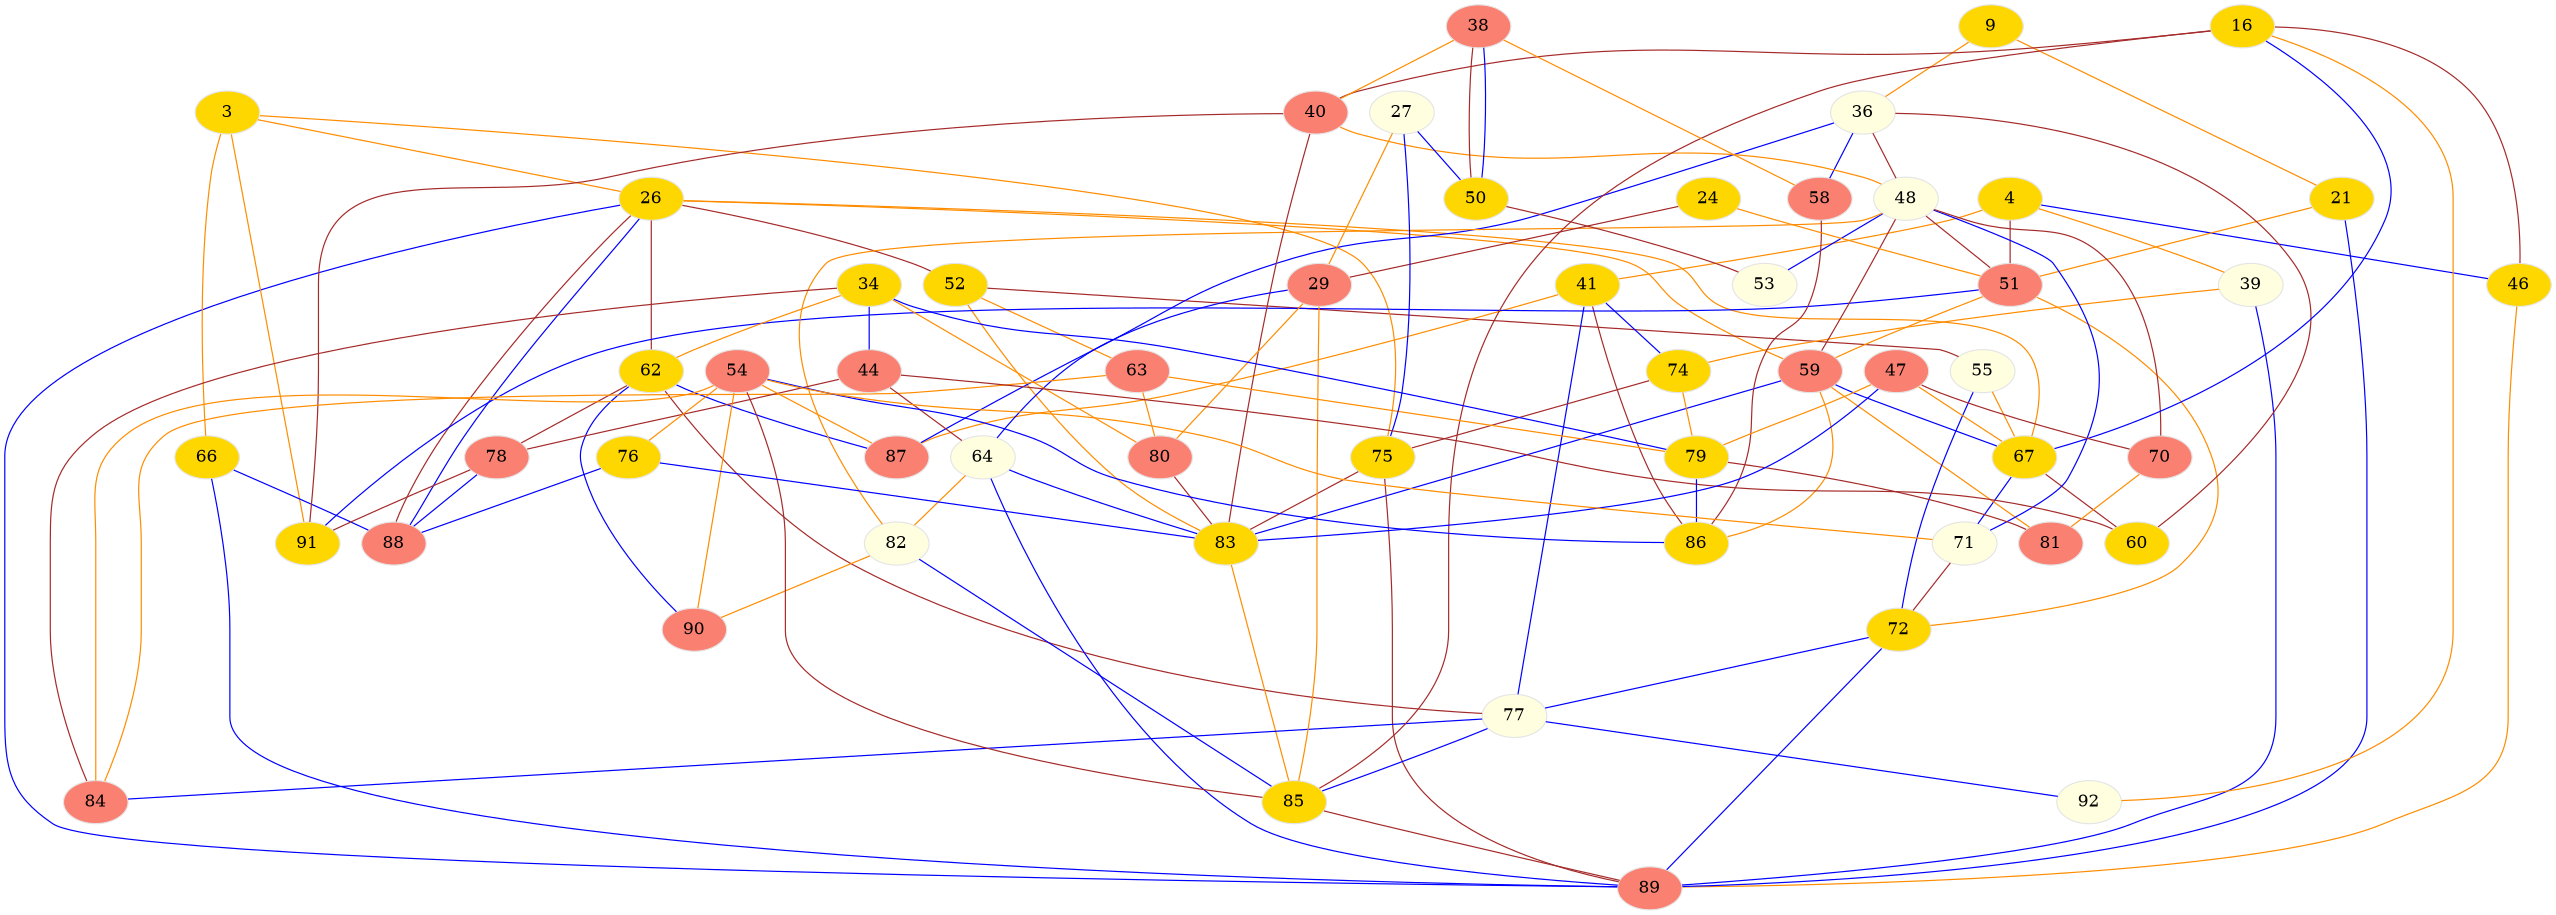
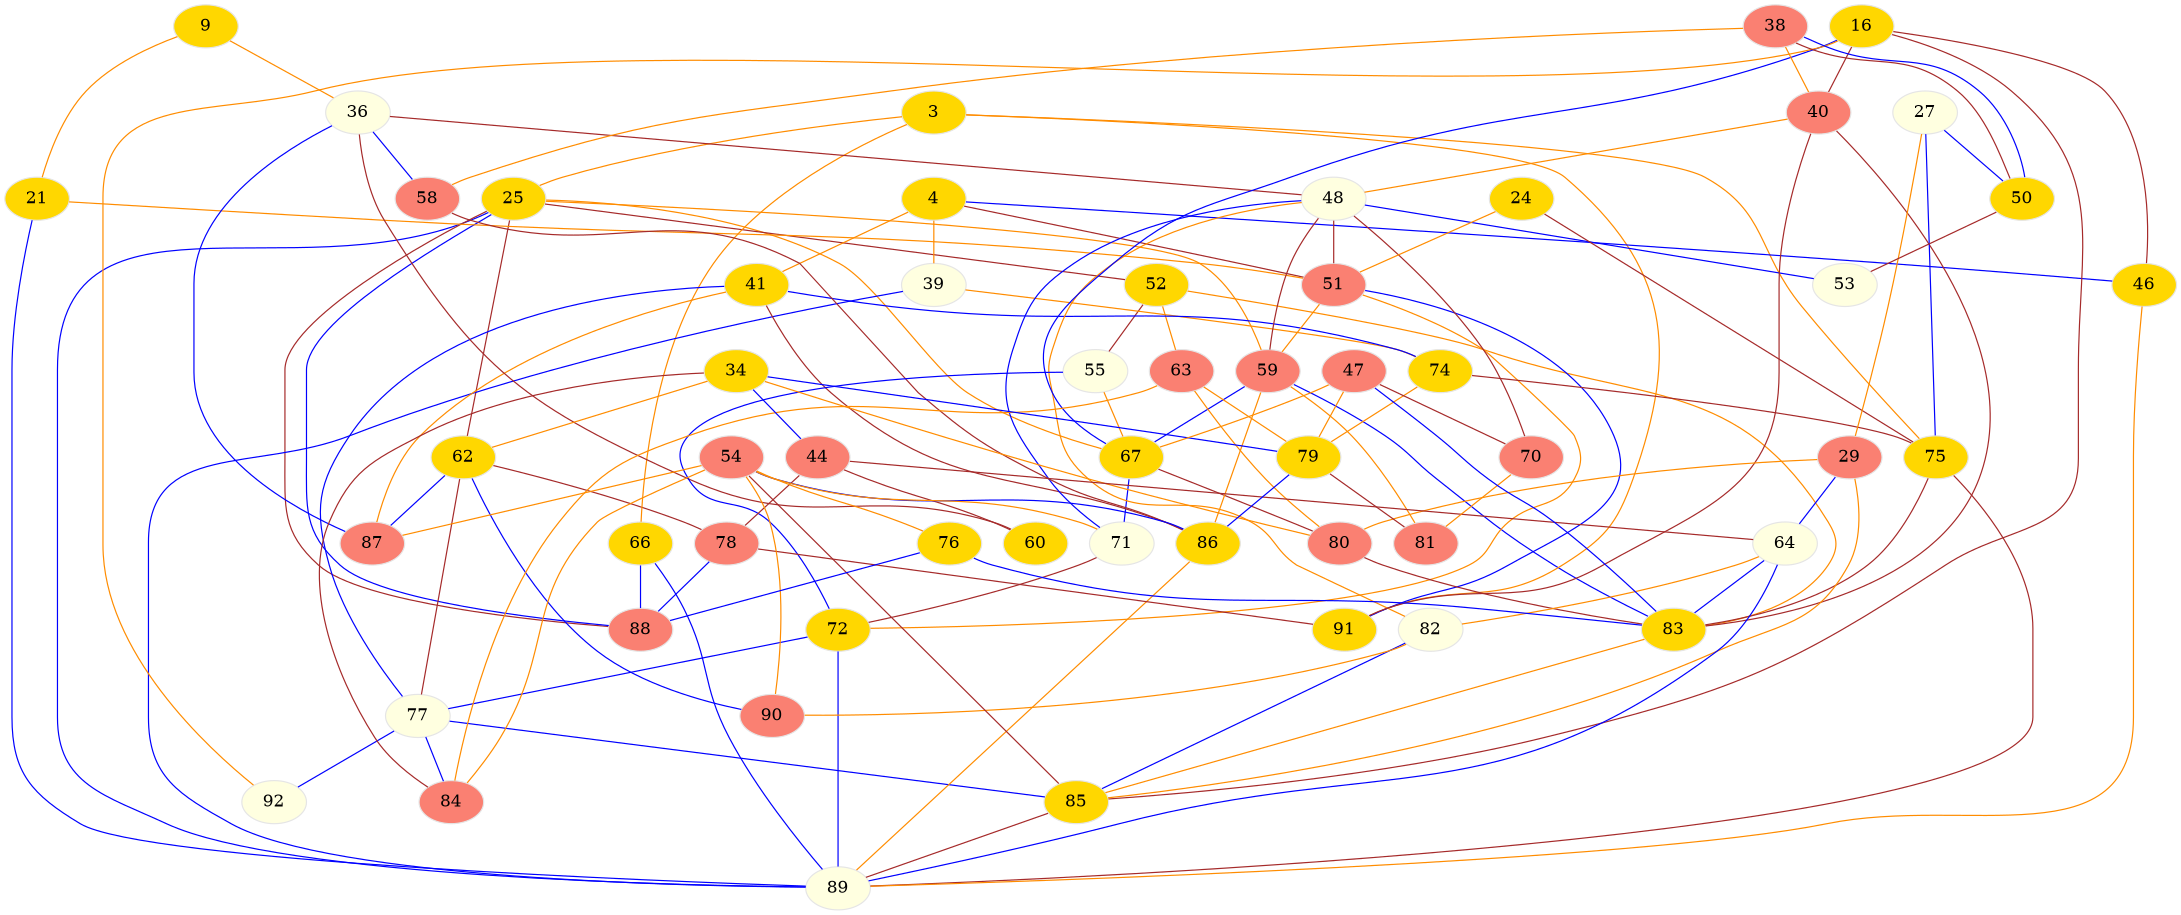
node "26": label "26" -> "25"
edge "24" -- "29": now "24" -- "75"
edge "67" -- "60": now "67" -- "80"
edge "86" -- "89": added
node "89": fillcolor salmon -> lightyellow
